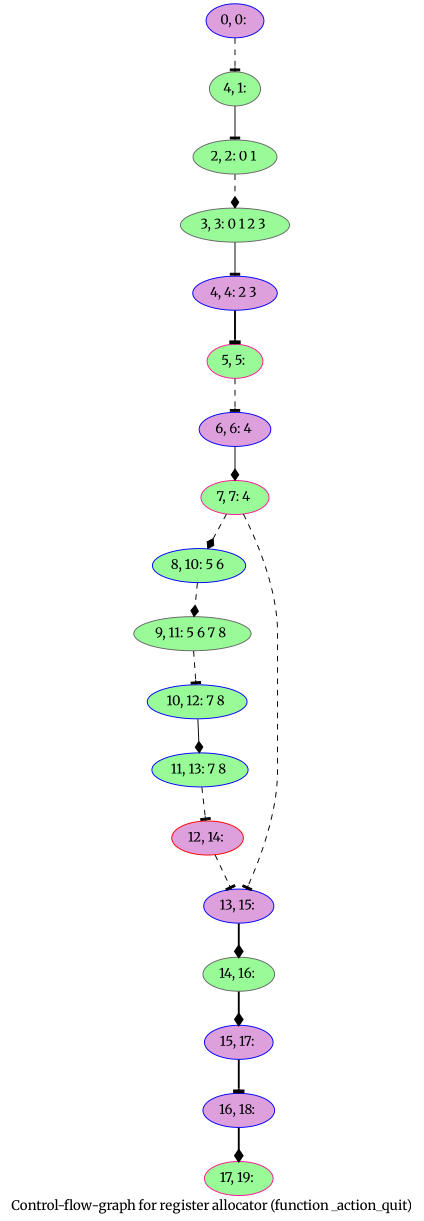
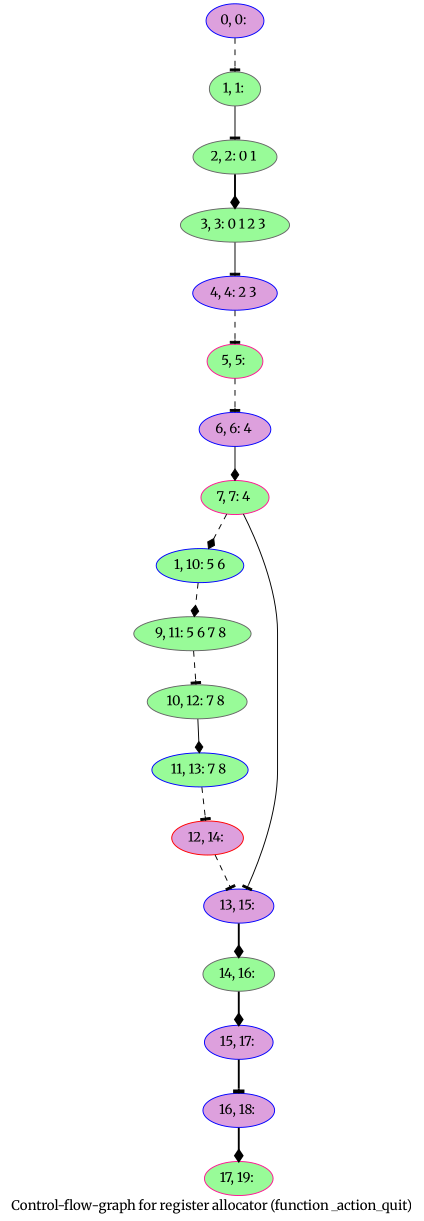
node "4, 1:": label "4, 1:" -> "1, 1:"
edge "2, 2: 0 1" -> "3, 3: 0 1 2 3": style dashed -> bold
edge "4, 4: 2 3" -> "5, 5:": style bold -> dashed
node "8, 10: 5 6": label "8, 10: 5 6" -> "1, 10: 5 6"
edge "7, 7: 4" -> "13, 15:": style dashed -> solid
node "10, 12: 7 8": color blue -> gray40
